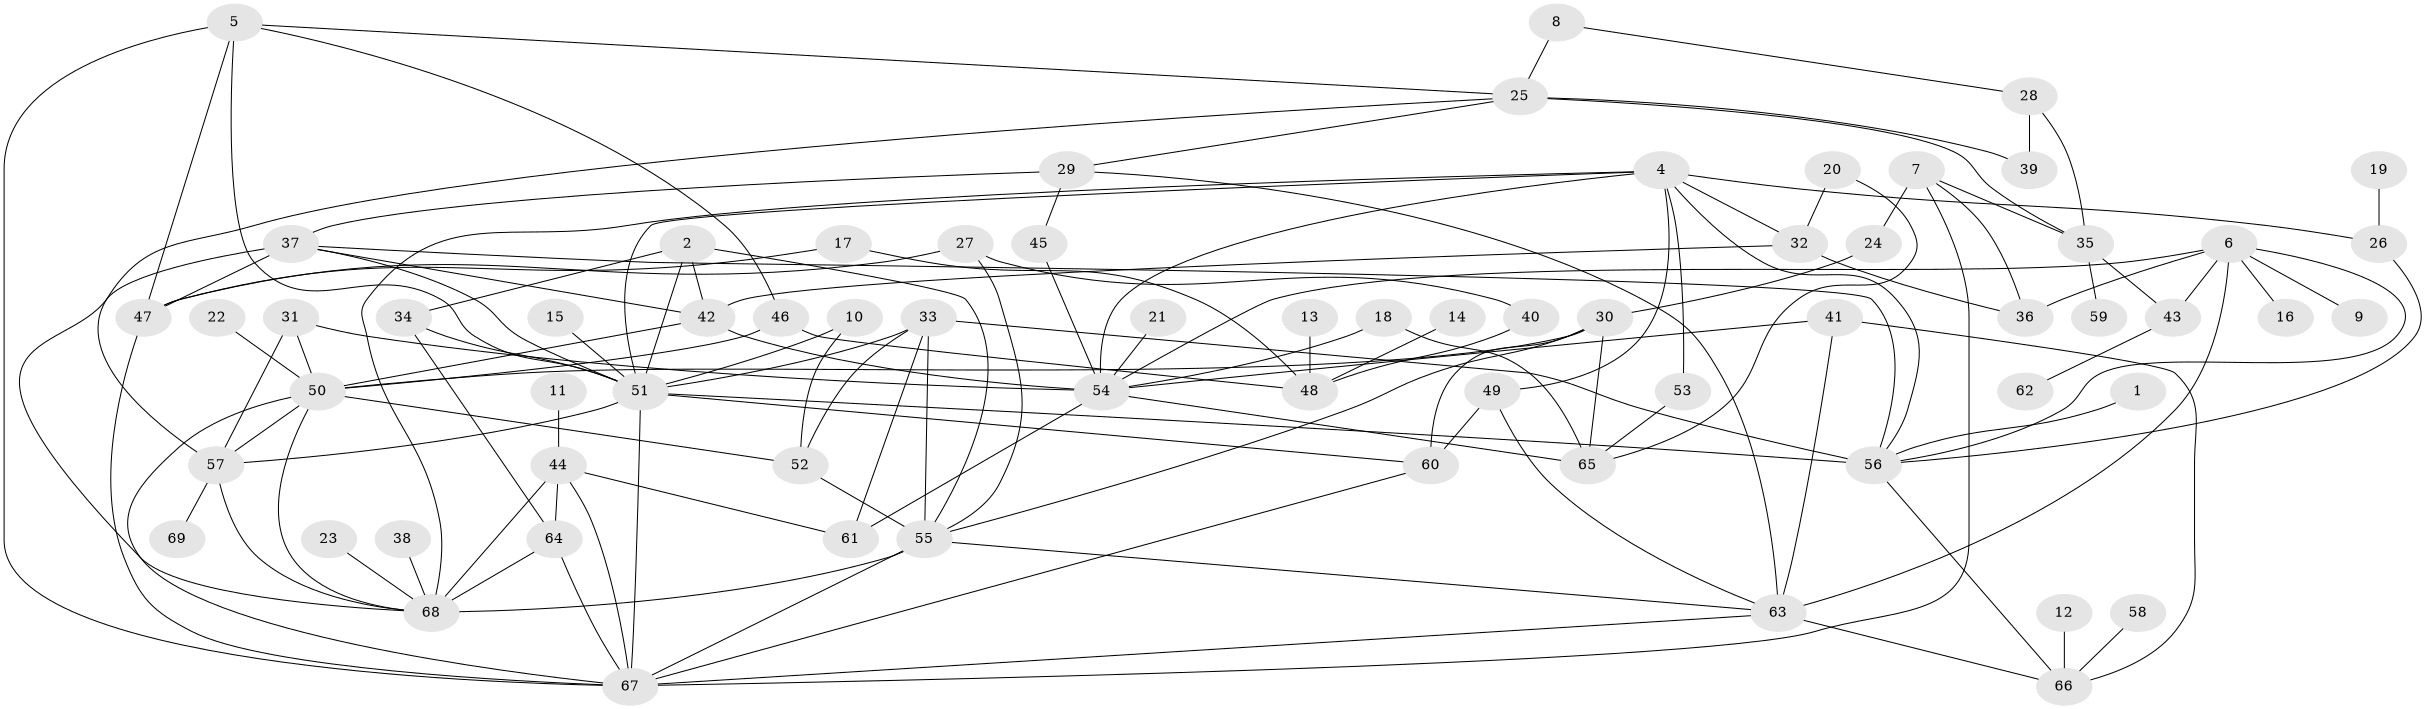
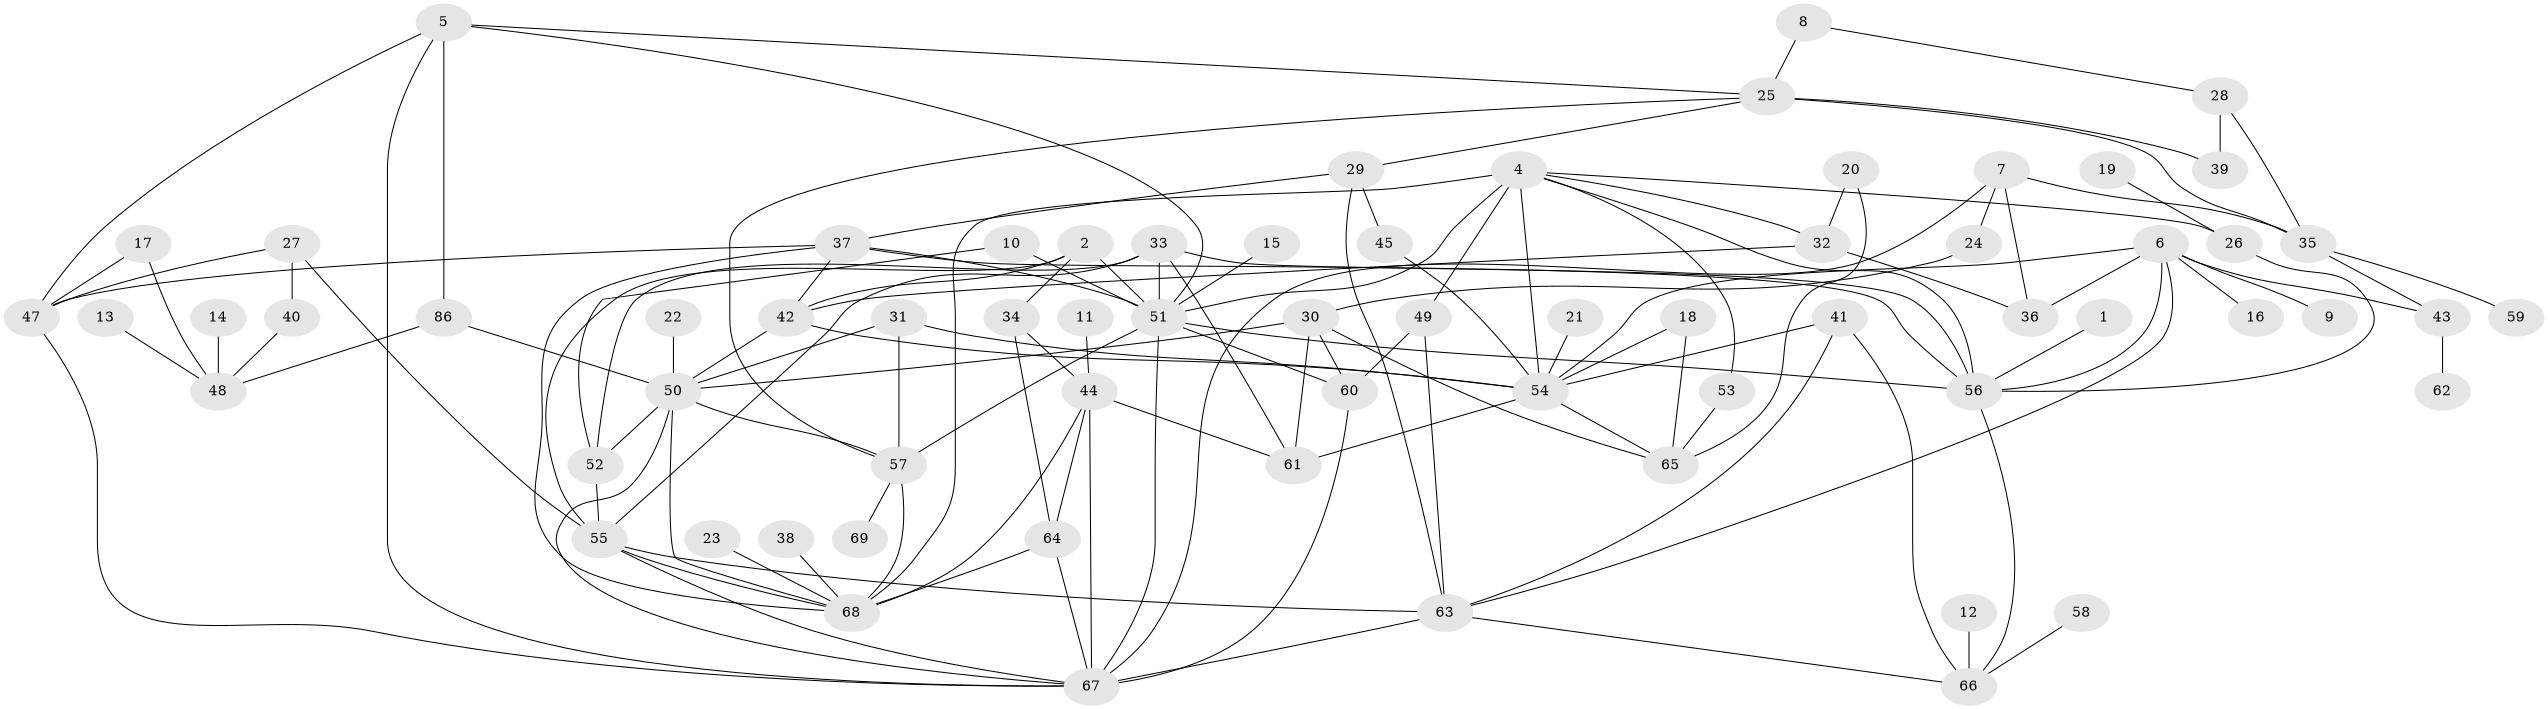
node "46": label "46" -> "86"
edge "34" -- "51": now "34" -- "44"
edge "30" -- "55": now "30" -- "61"
